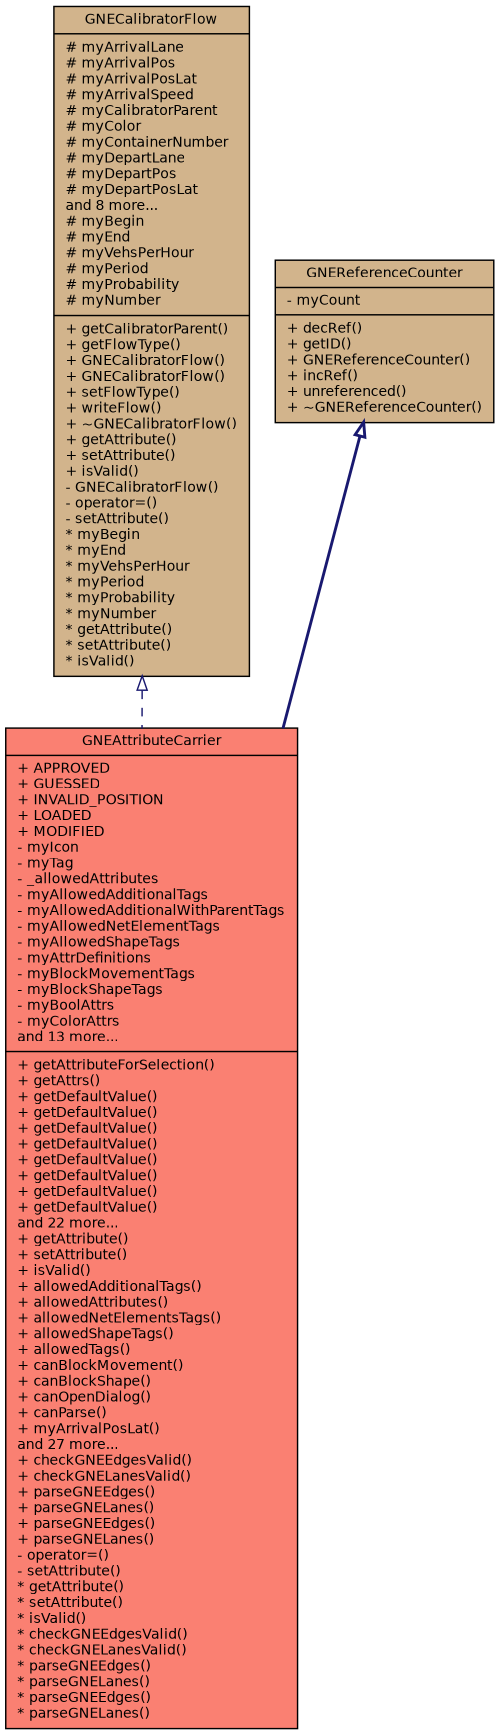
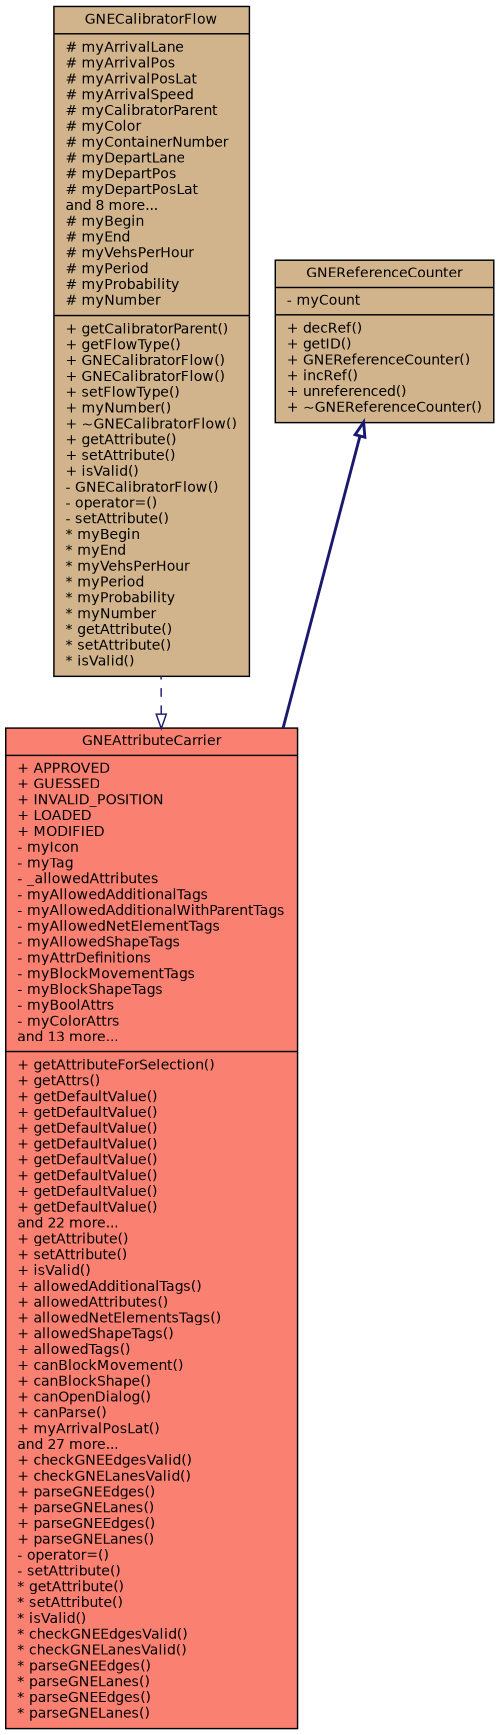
node "GNECalibratorFlow": text "+ writeFlow()" -> "+ myNumber()"
edge "GNEAttributeCarrier" -> "GNECalibratorFlow": reversed
